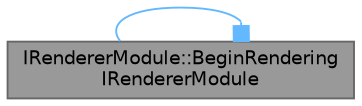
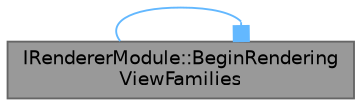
node "IRendererModule::BeginRendering IRendererModule": label "IRendererModule::BeginRendering IRendererModule" -> "IRendererModule::BeginRendering ViewFamilies"
